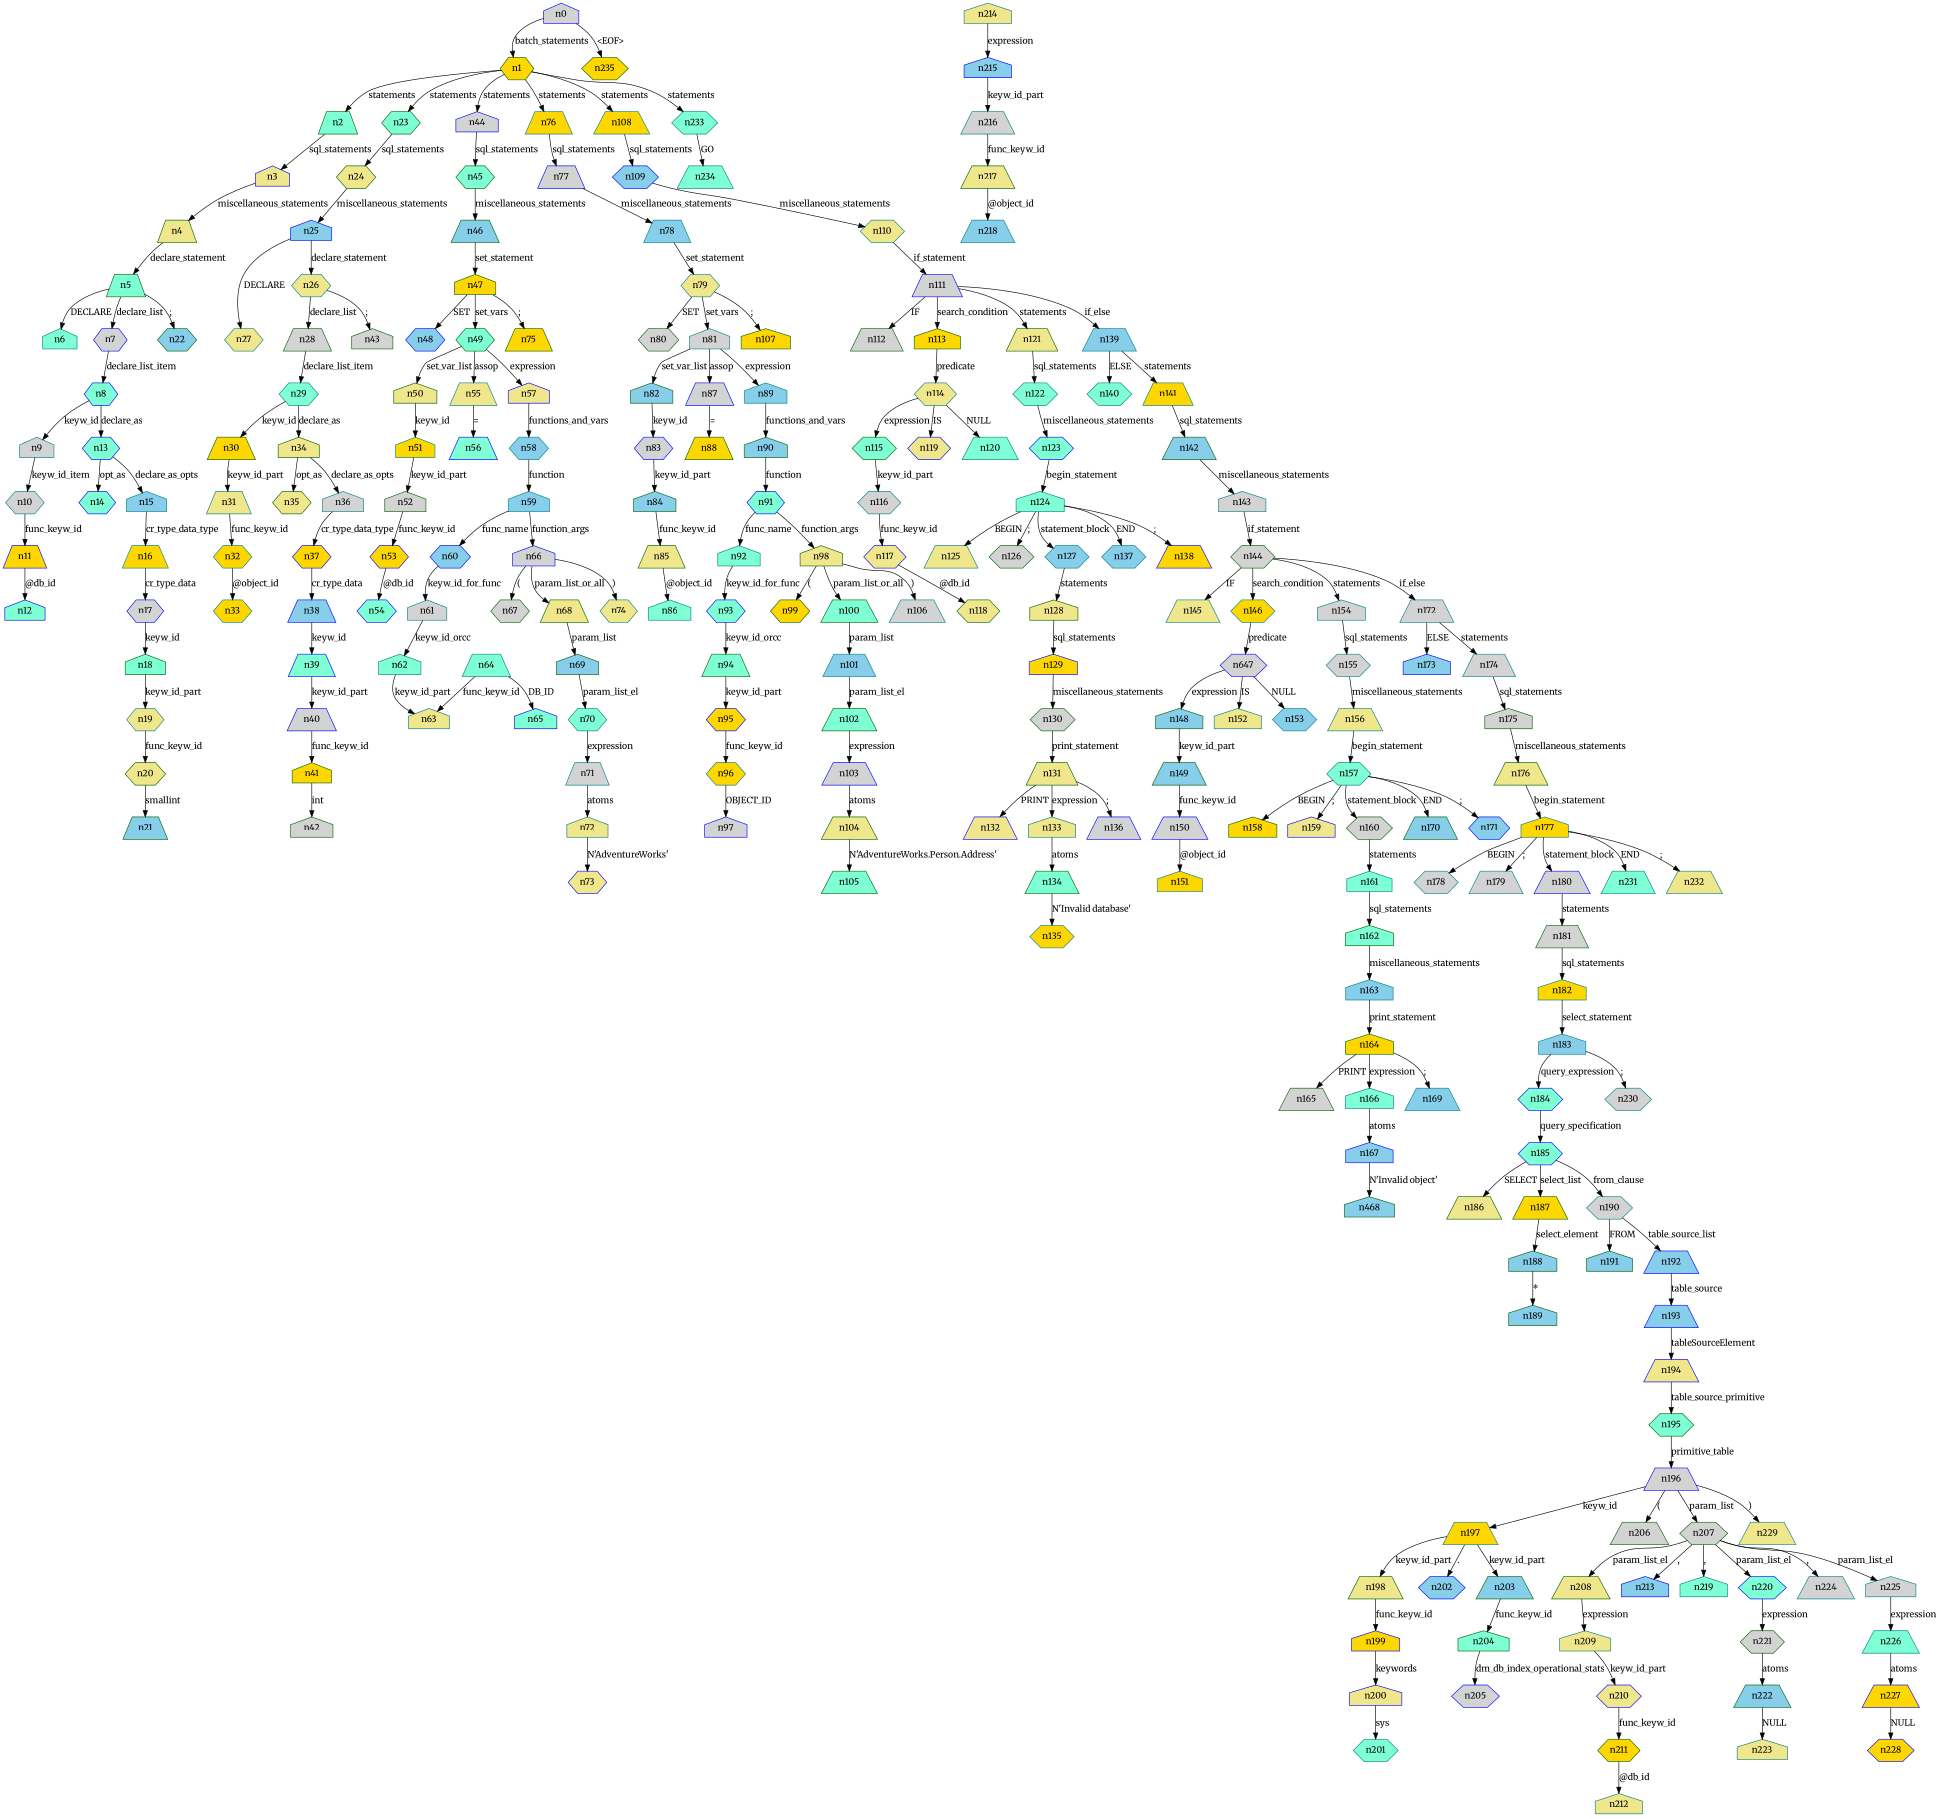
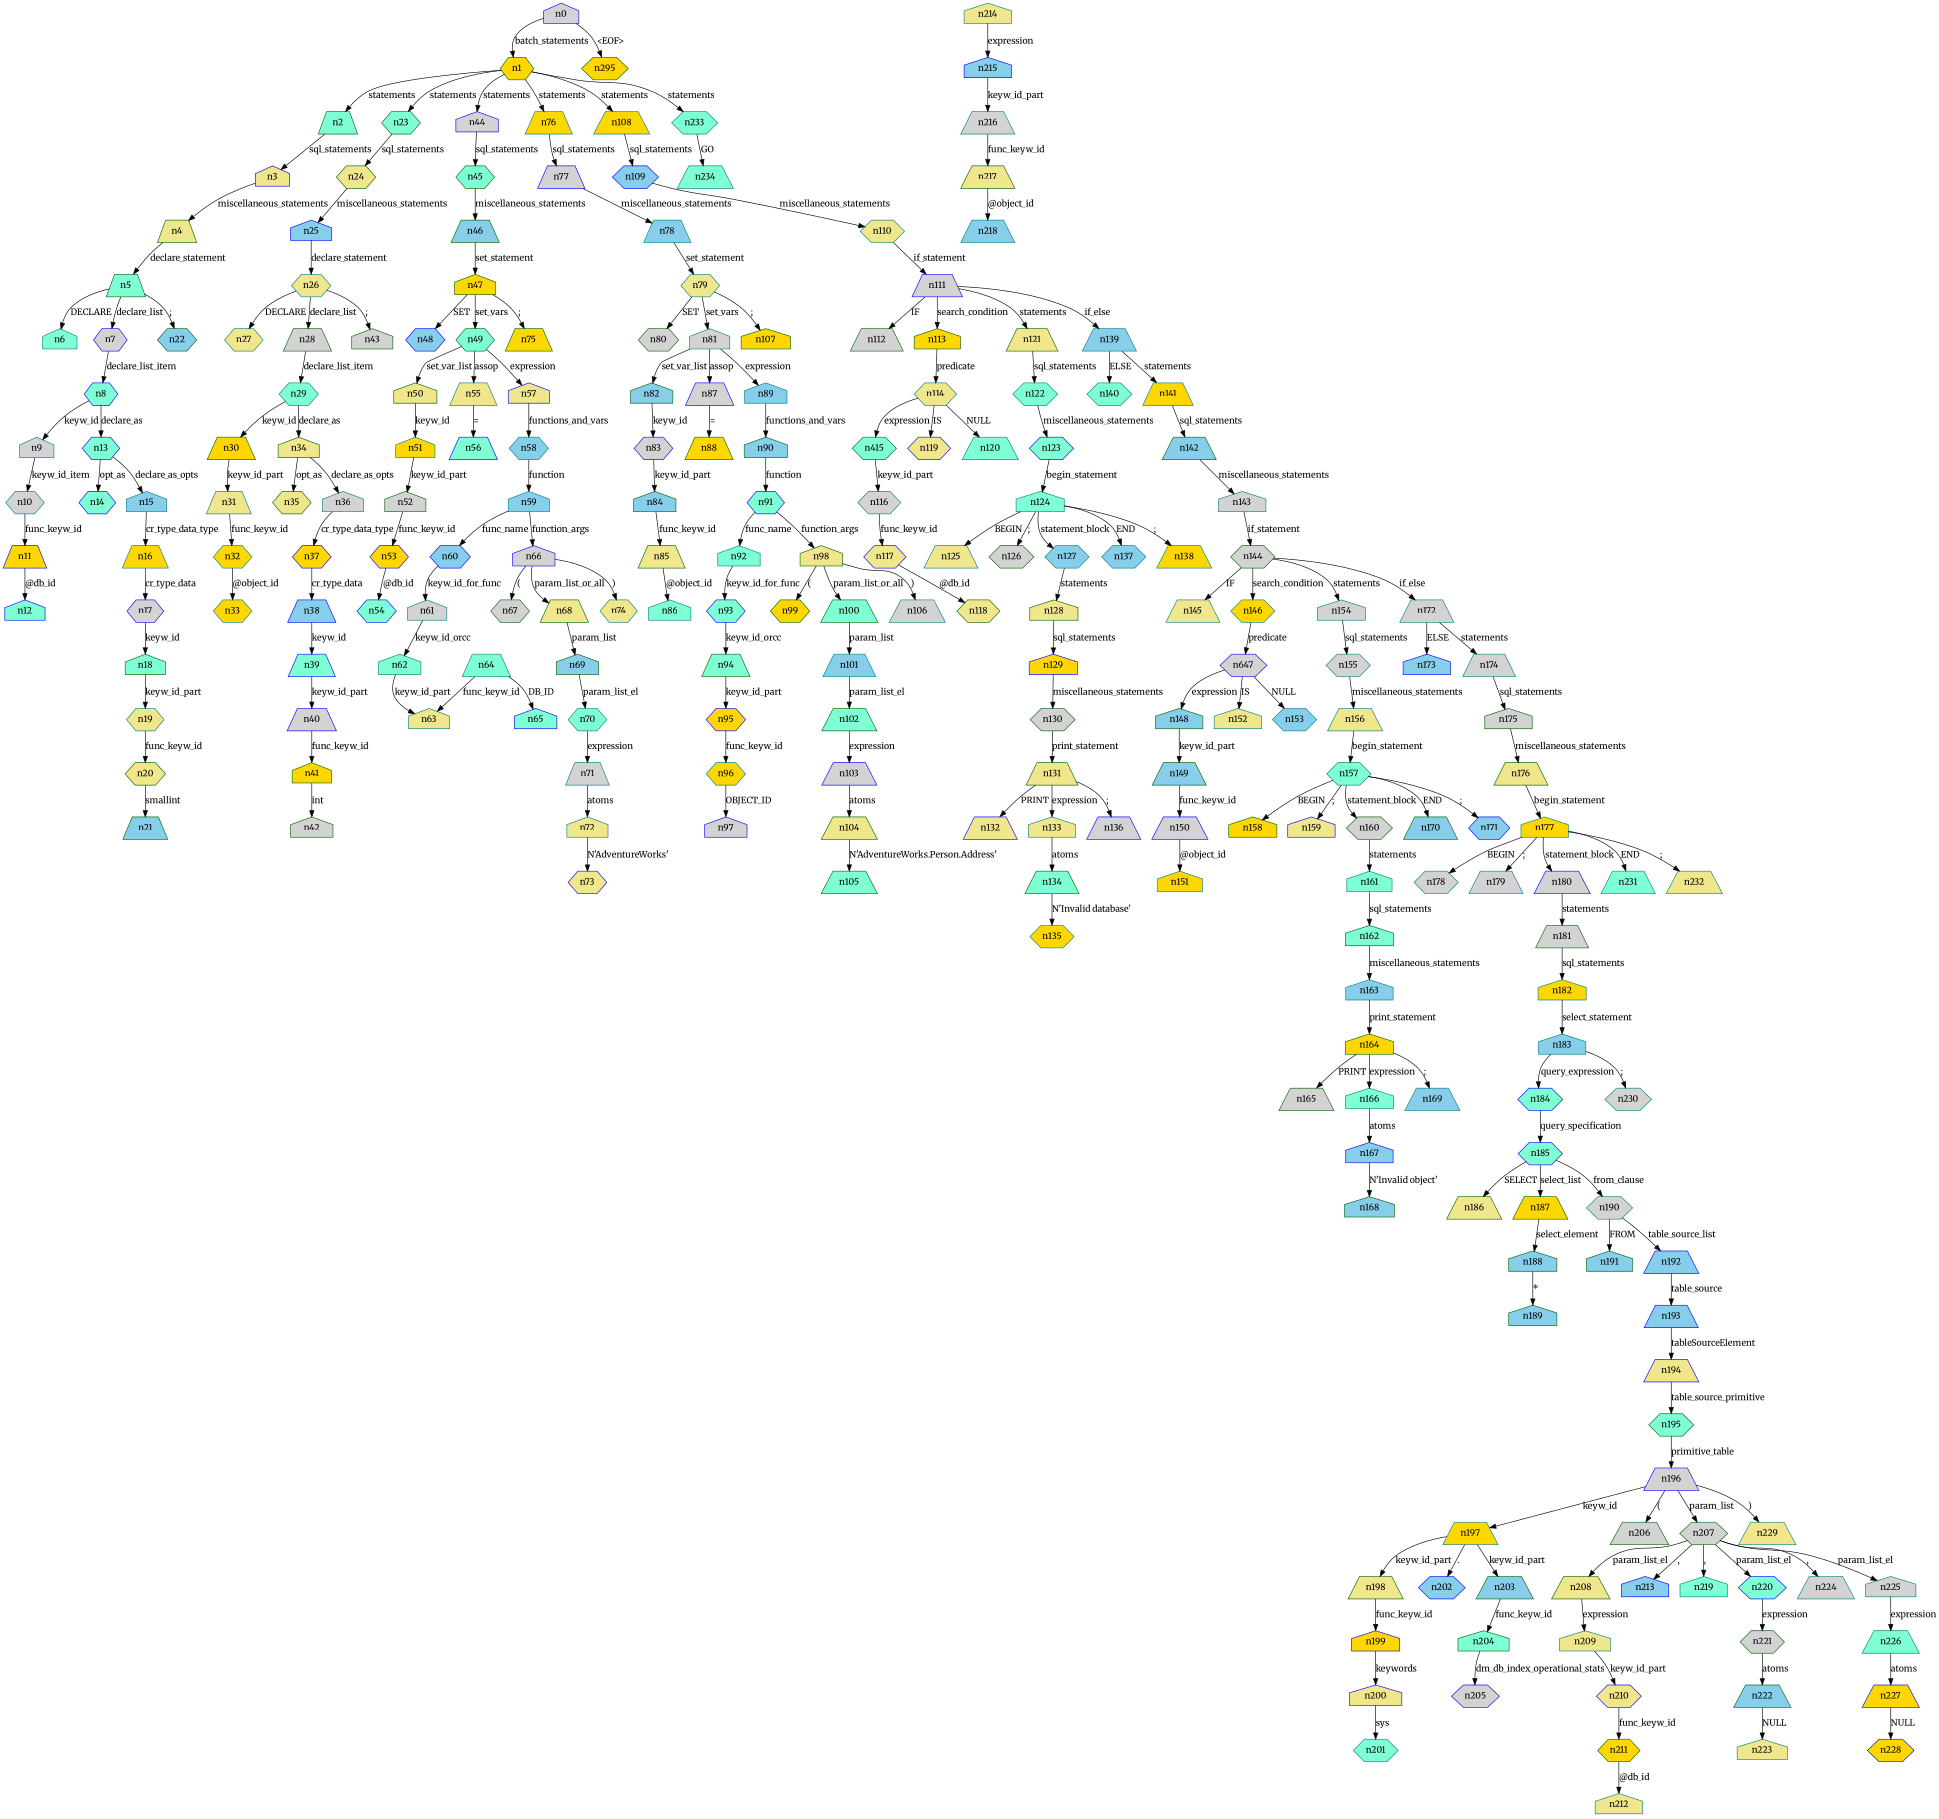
node "n235": label "n235" -> "n295"
edge "n25" -> "n27": now "n26" -> "n27"
node "n115": label "n115" -> "n415"
node "n138": color blue -> teal
node "n468": label "n468" -> "n168"
